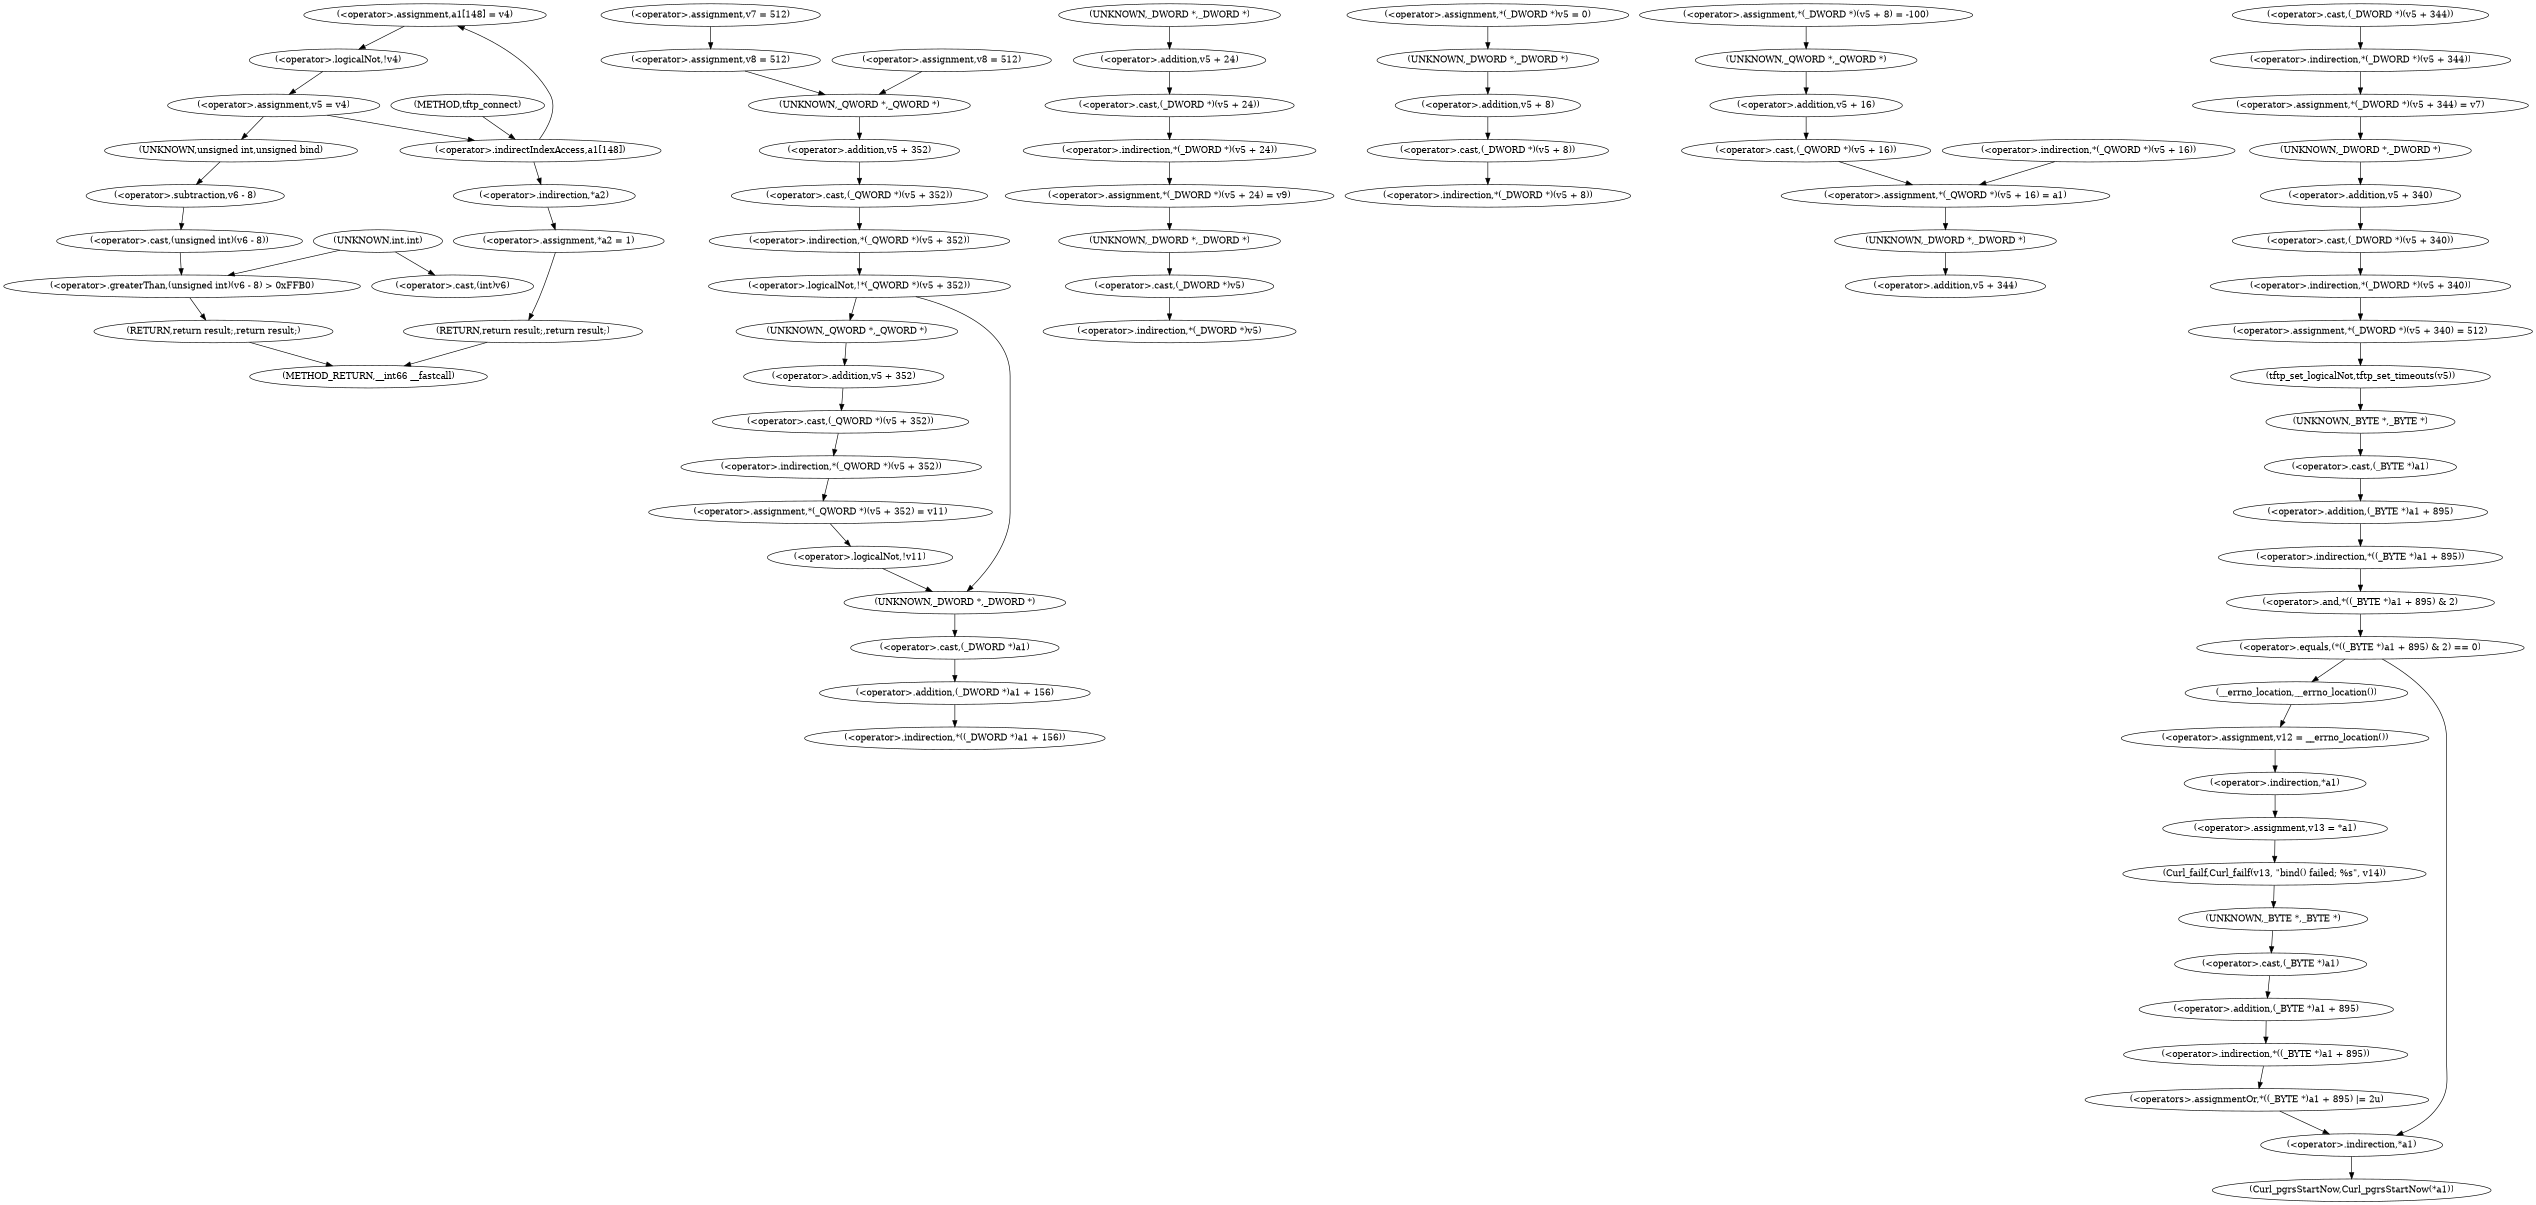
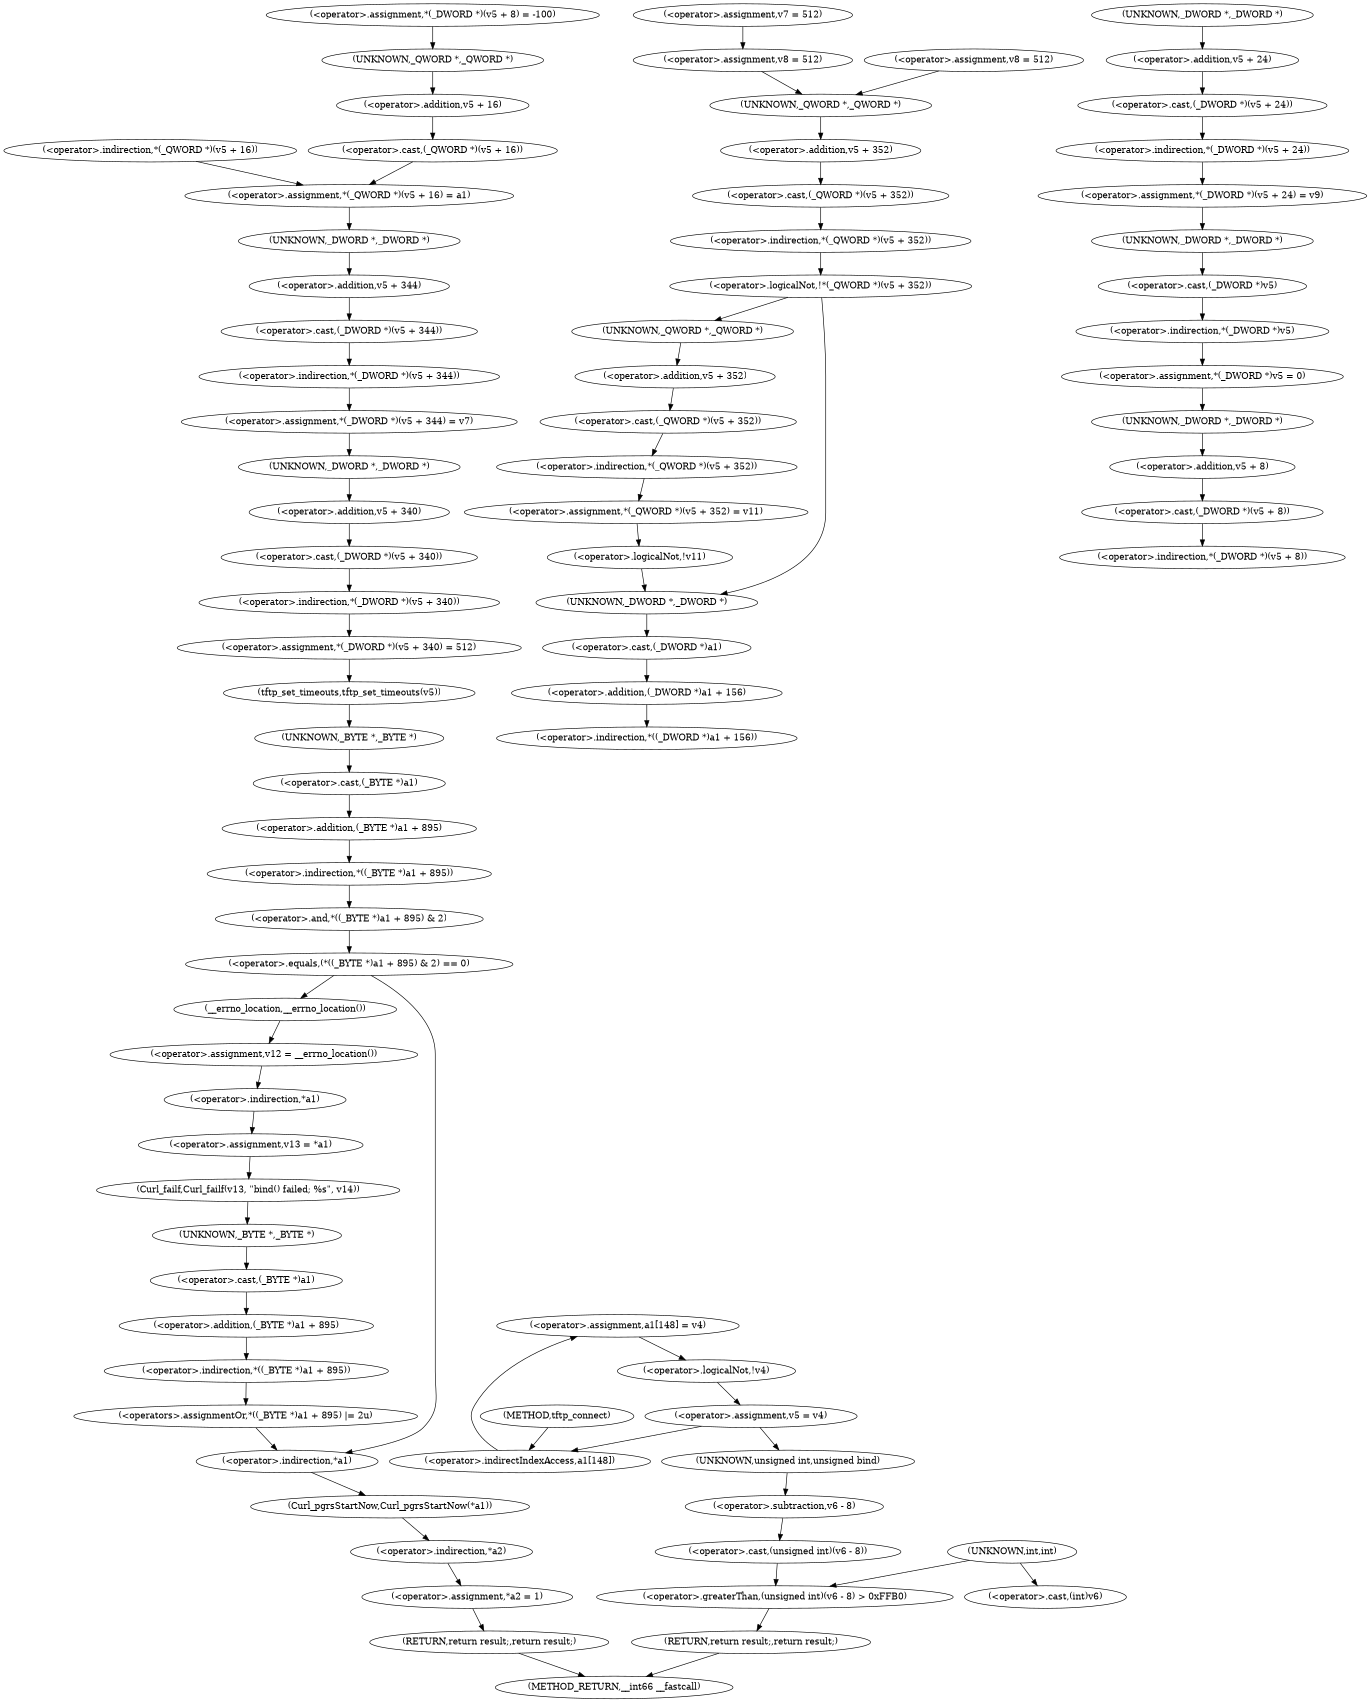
edge "(<operator>.indirectIndexAccess,a1[148])" -> "(<operator>.indirection,*a2)": now "(Curl_pgrsStartNow,Curl_pgrsStartNow(*a1))" -> "(<operator>.indirection,*a2)"
edge "(<operator>.addition,v5 + 344)" -> "(<operator>.cast,(_DWORD *)(v5 + 344))": added
edge "(<operator>.indirection,*(_DWORD *)v5)" -> "(<operator>.assignment,*(_DWORD *)v5 = 0)": added
node "(tftp_set_logicalNot,tftp_set_timeouts(v5))": label "(tftp_set_logicalNot,tftp_set_timeouts(v5))" -> "(tftp_set_timeouts,tftp_set_timeouts(v5))"
